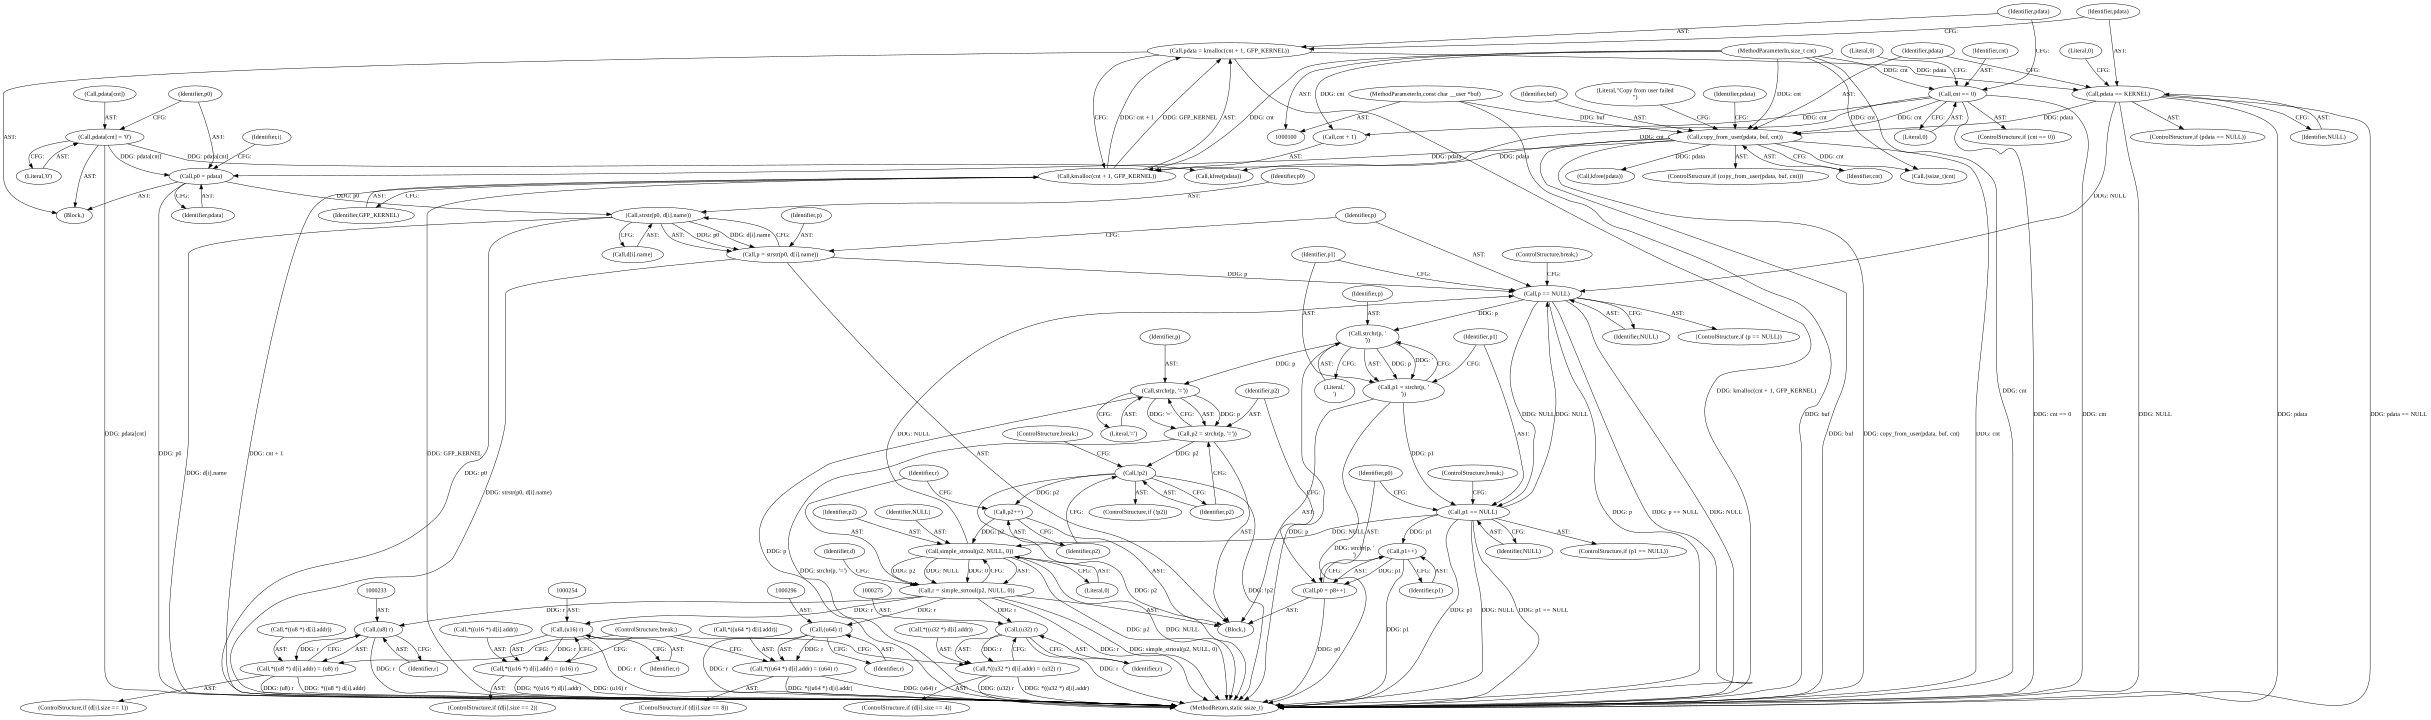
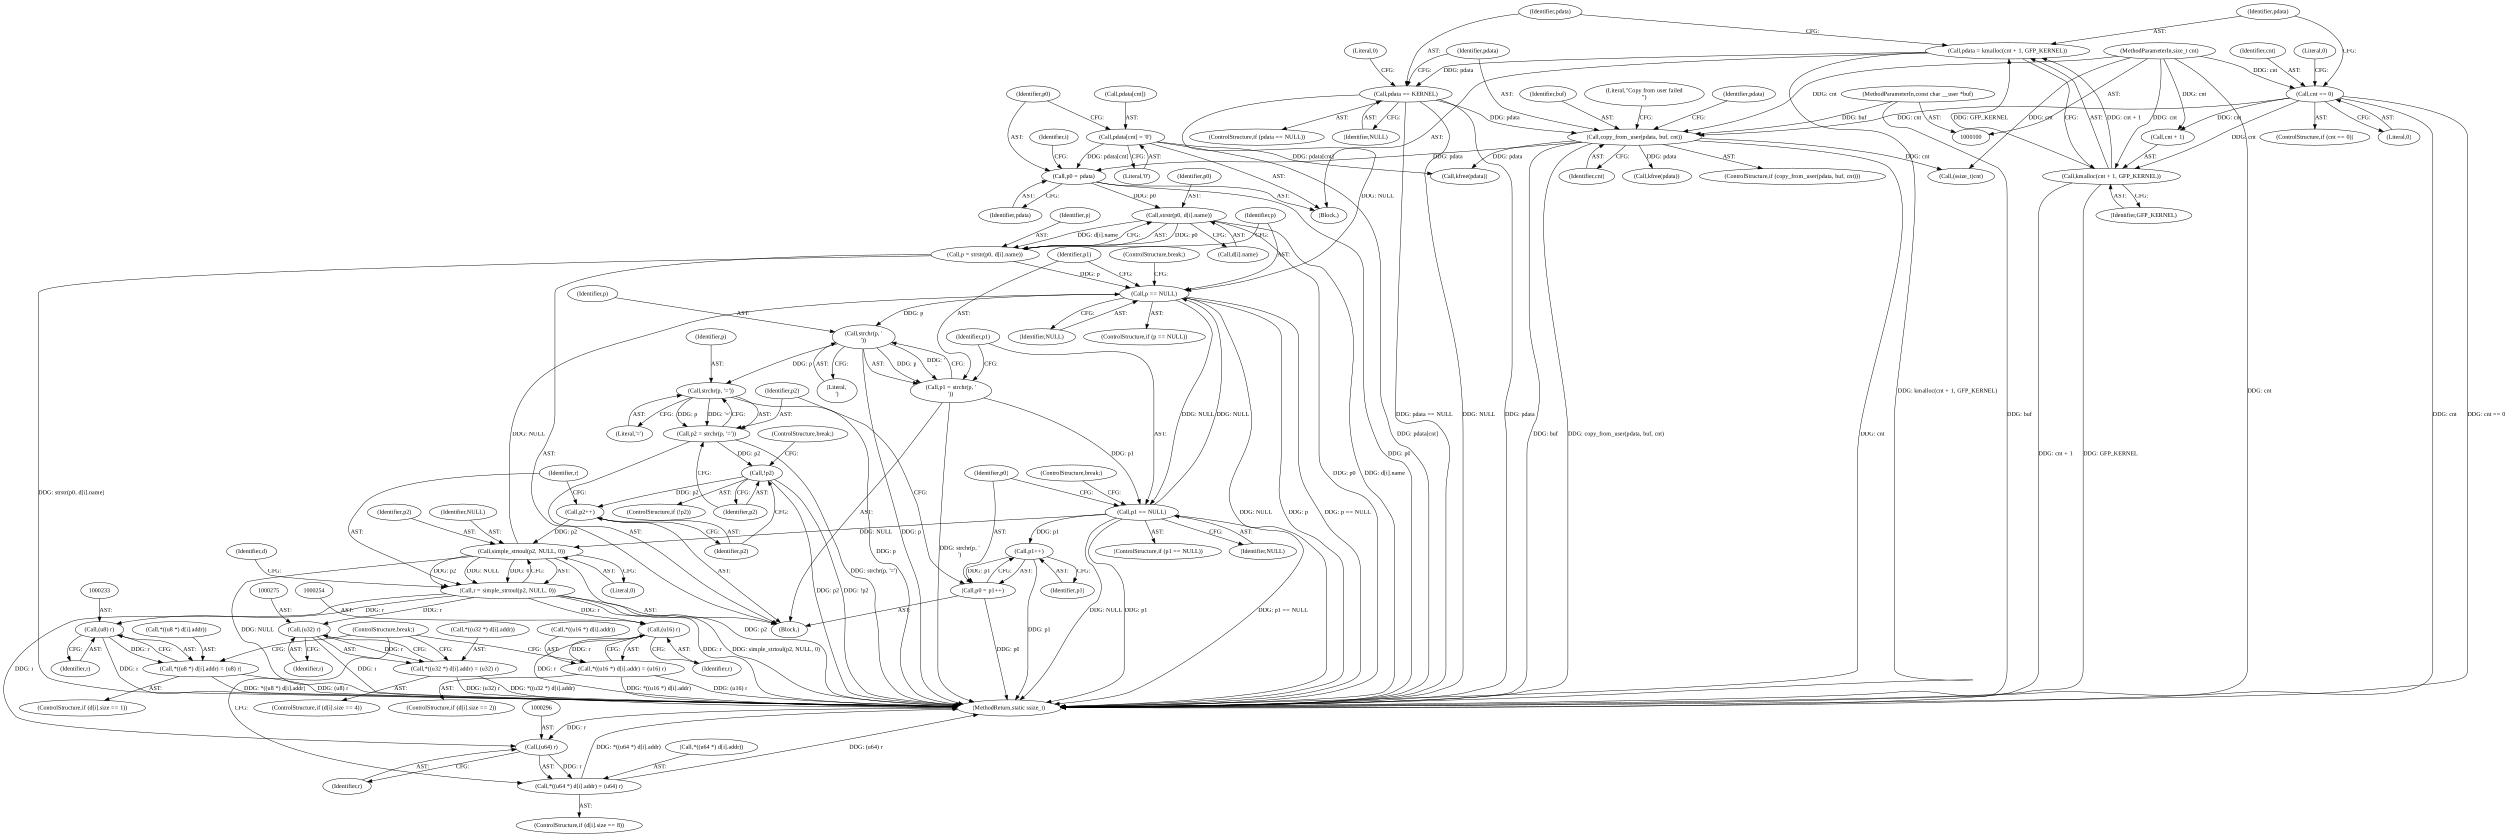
node "(Call,p0 = p8++)": label "(Call,p0 = p8++)" -> "(Call,p0 = p1++)"
edge "(Call,(u64) r)" -> "(MethodReturn,static ssize_t)": reversed
